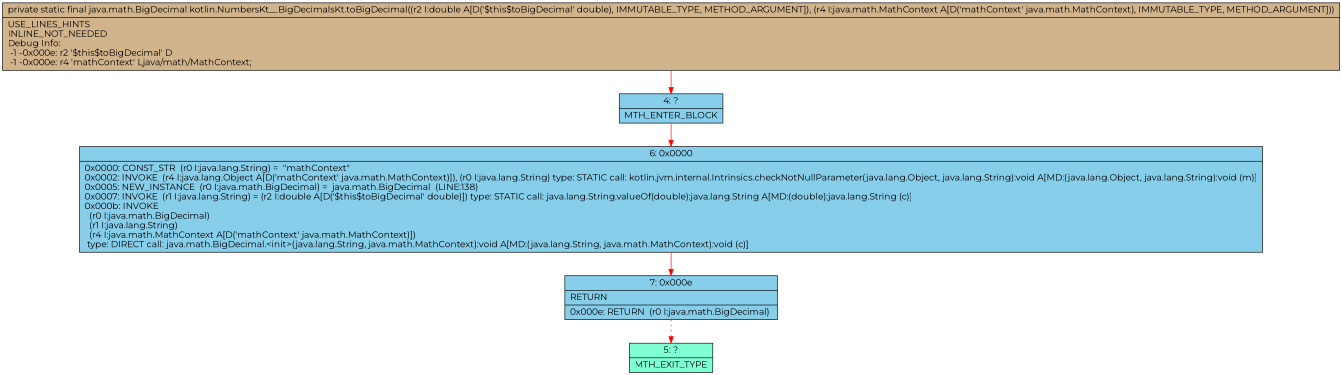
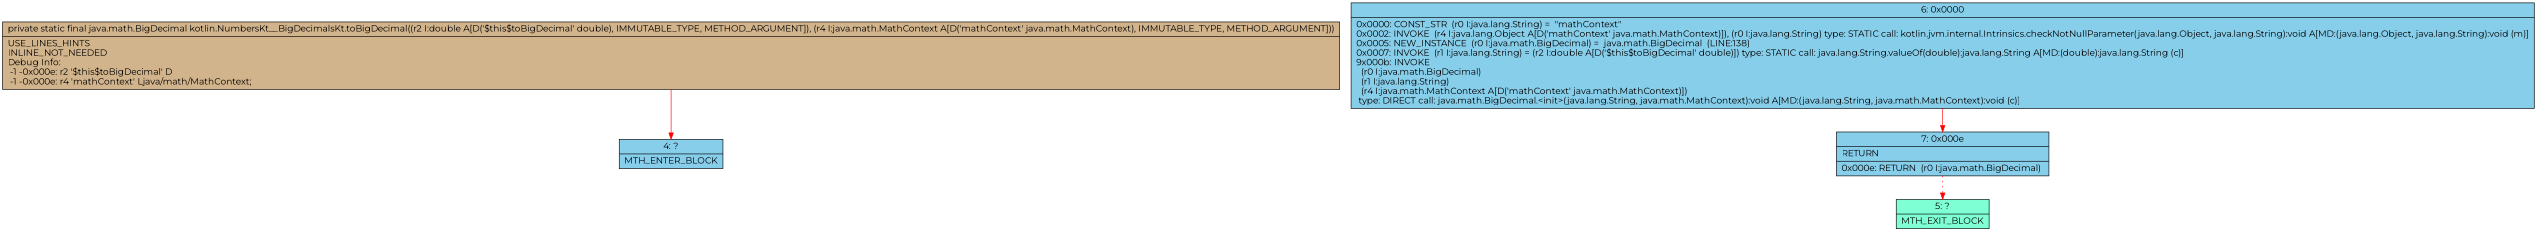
edge "4: ?" -> "6: 0x0000": removed
node "6: 0x0000": text "0x000b: INVOKE" -> "9x000b: INVOKE"
node "5: ?": text "MTH_EXIT_TYPE" -> "MTH_EXIT_BLOCK"
